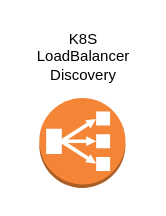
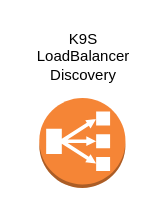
node "K8S LoadBalancer Discovery": label "K8S LoadBalancer Discovery" -> "K9S LoadBalancer Discovery"
